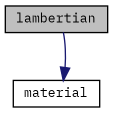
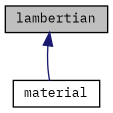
edge "lambertian" -> "material": reversed
